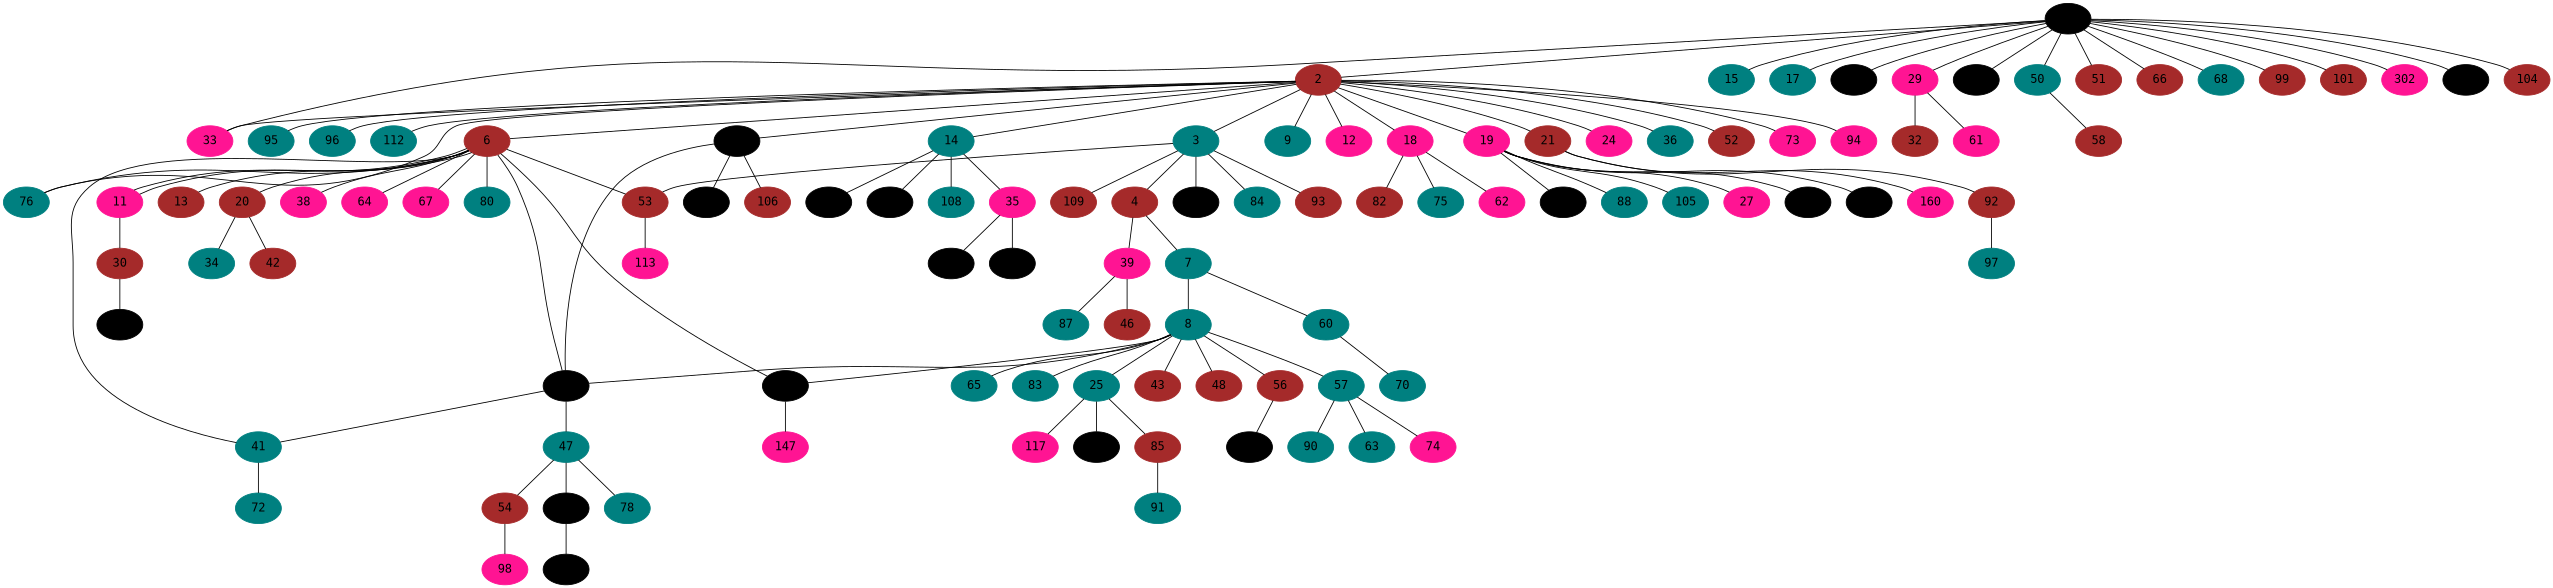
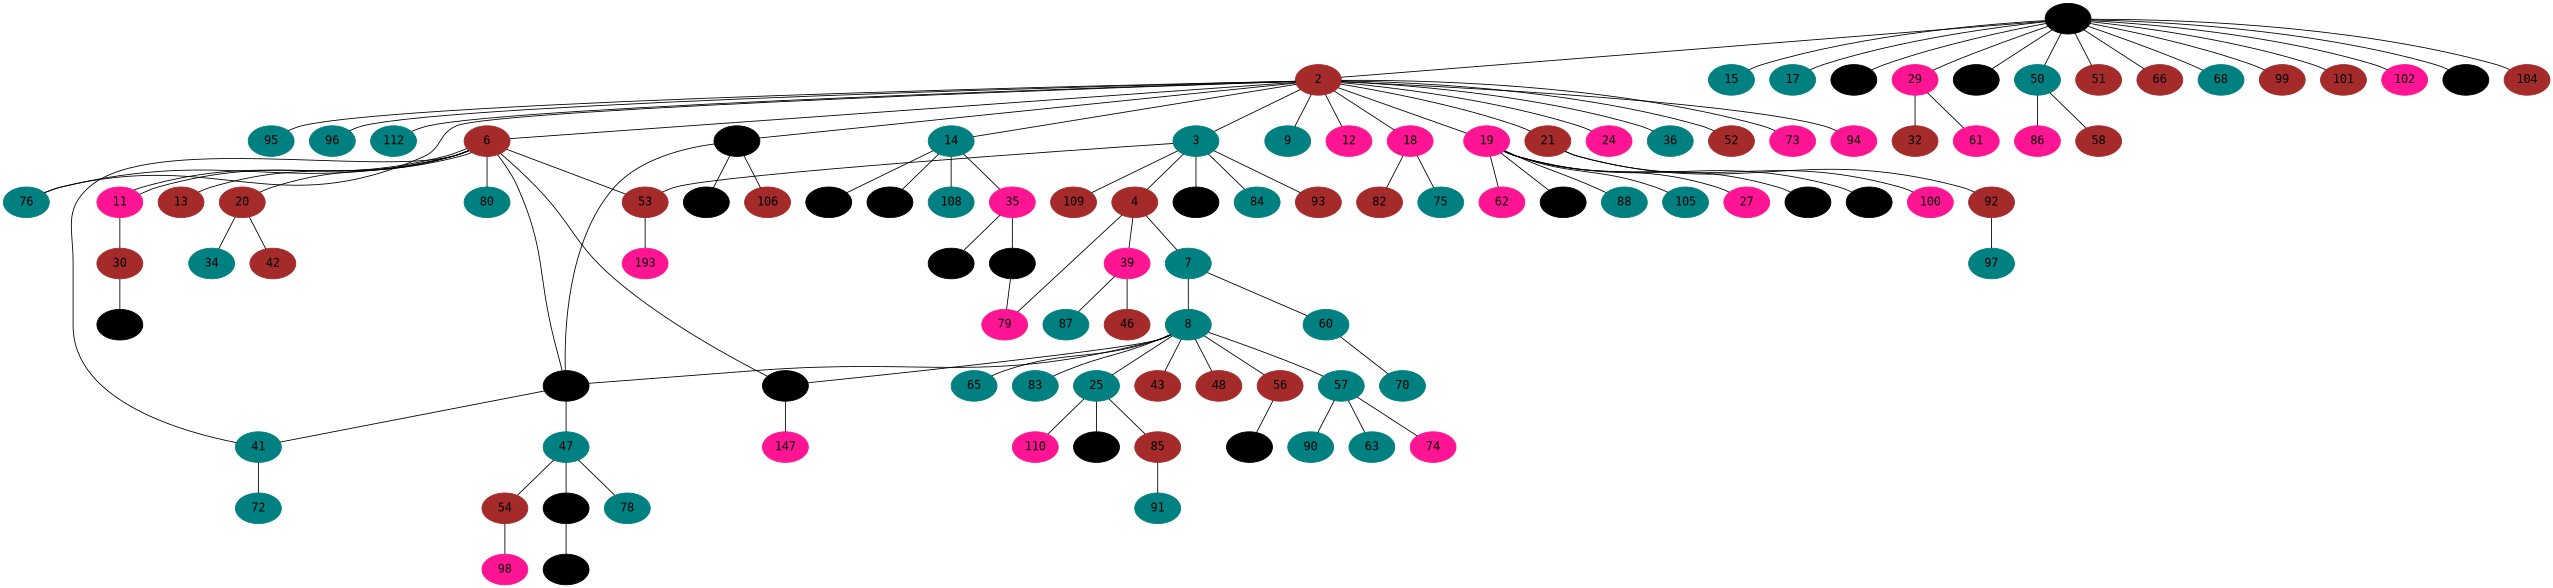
node "302": label "302" -> "102"
node "33": removed
node "86": added
edge "18" -- "62": now "19" -- "62"
node "38": removed
node "64": removed
node "67": removed
node "160": label "160" -> "100"
node "113": label "113" -> "193"
node "79": added
node "117": label "117" -> "110"
